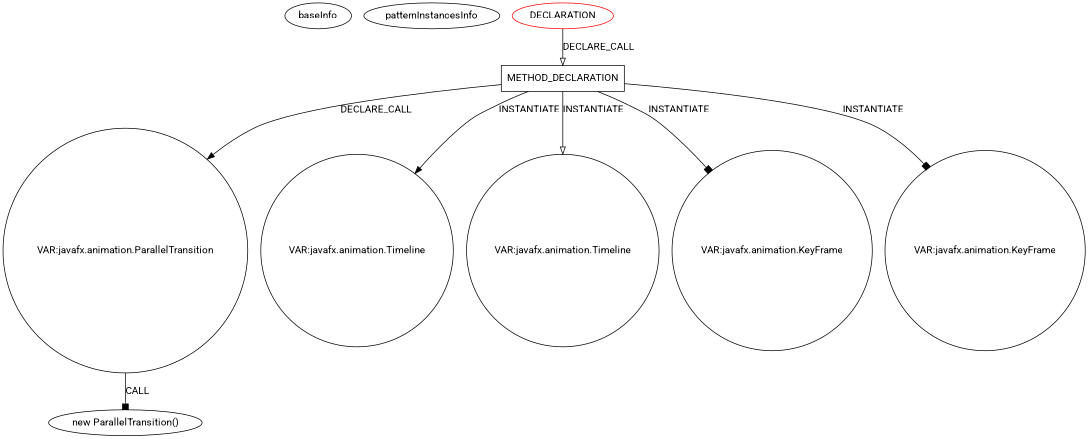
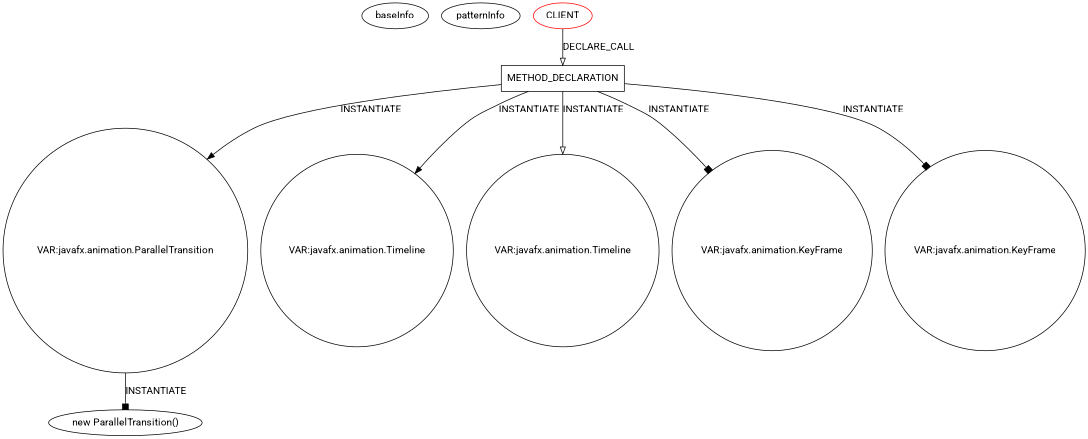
node "patternInstancesInfo": removed
node "patternInfo": added
node "DECLARATION": label "DECLARATION" -> "CLIENT"
edge "METHOD_DECLARATION" -> "VAR:javafx.animation.ParallelTransition": label "DECLARE_CALL" -> "INSTANTIATE"
edge "VAR:javafx.animation.ParallelTransition" -> "new ParallelTransition()": label "CALL" -> "INSTANTIATE"
